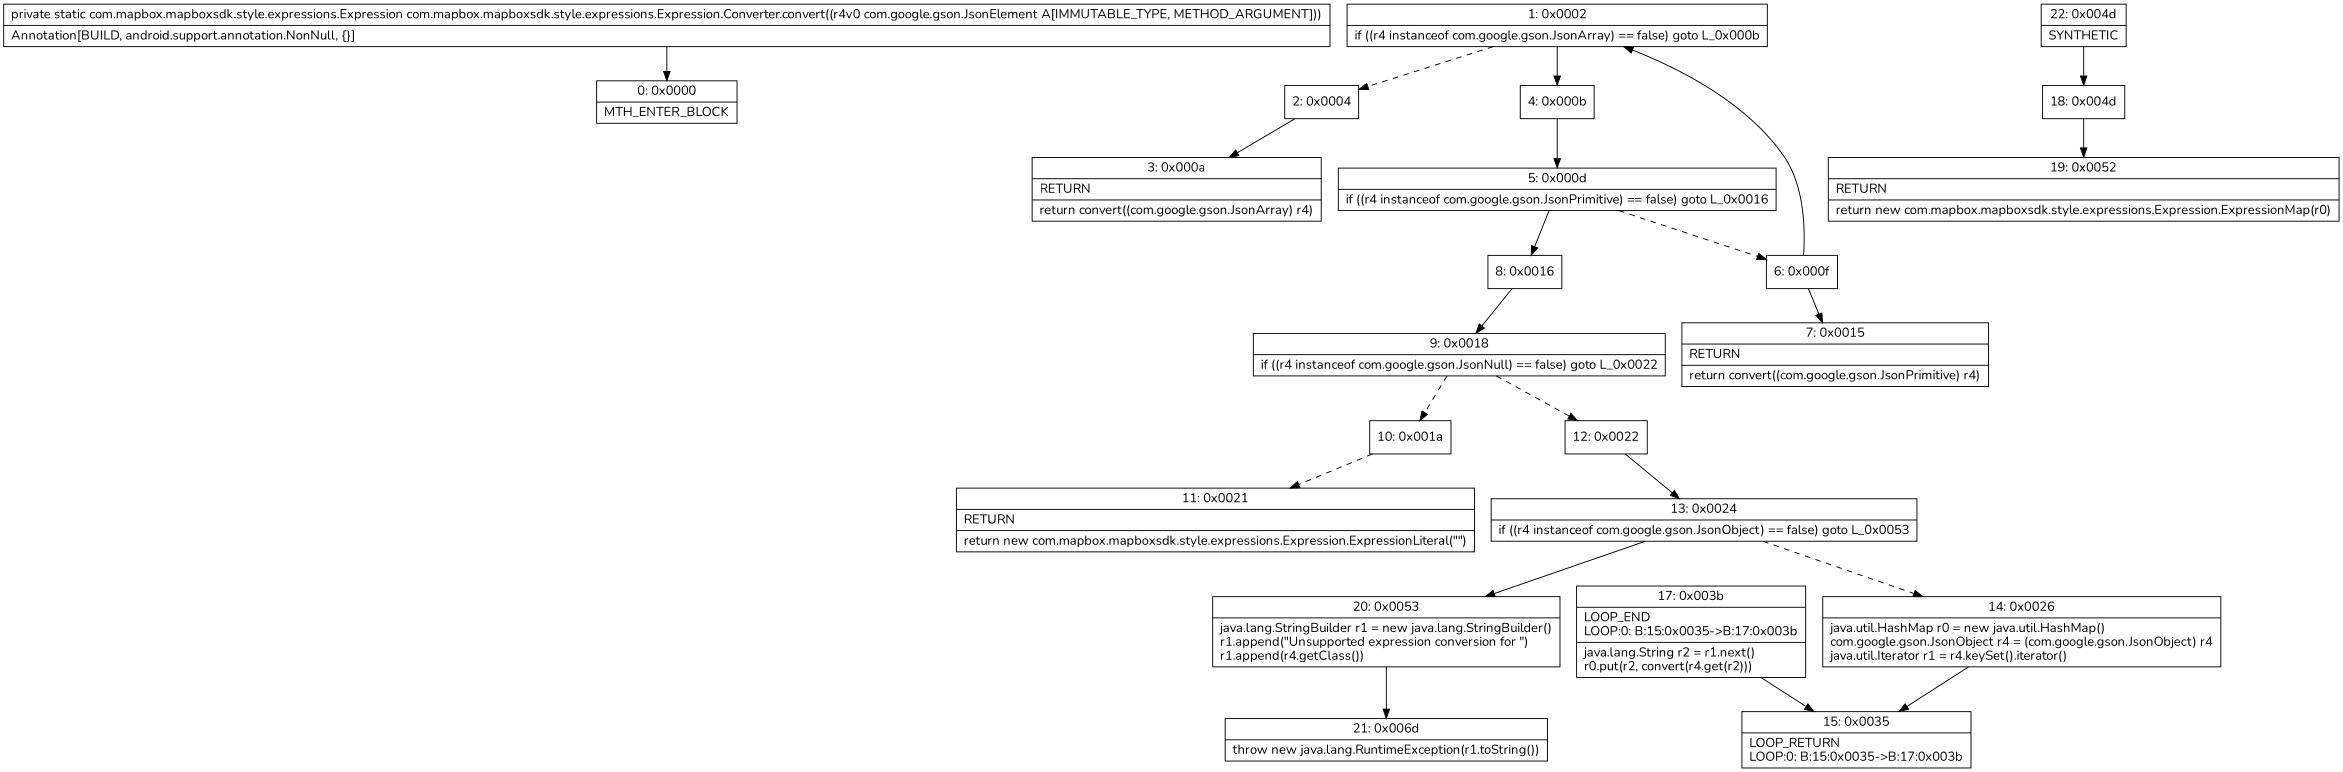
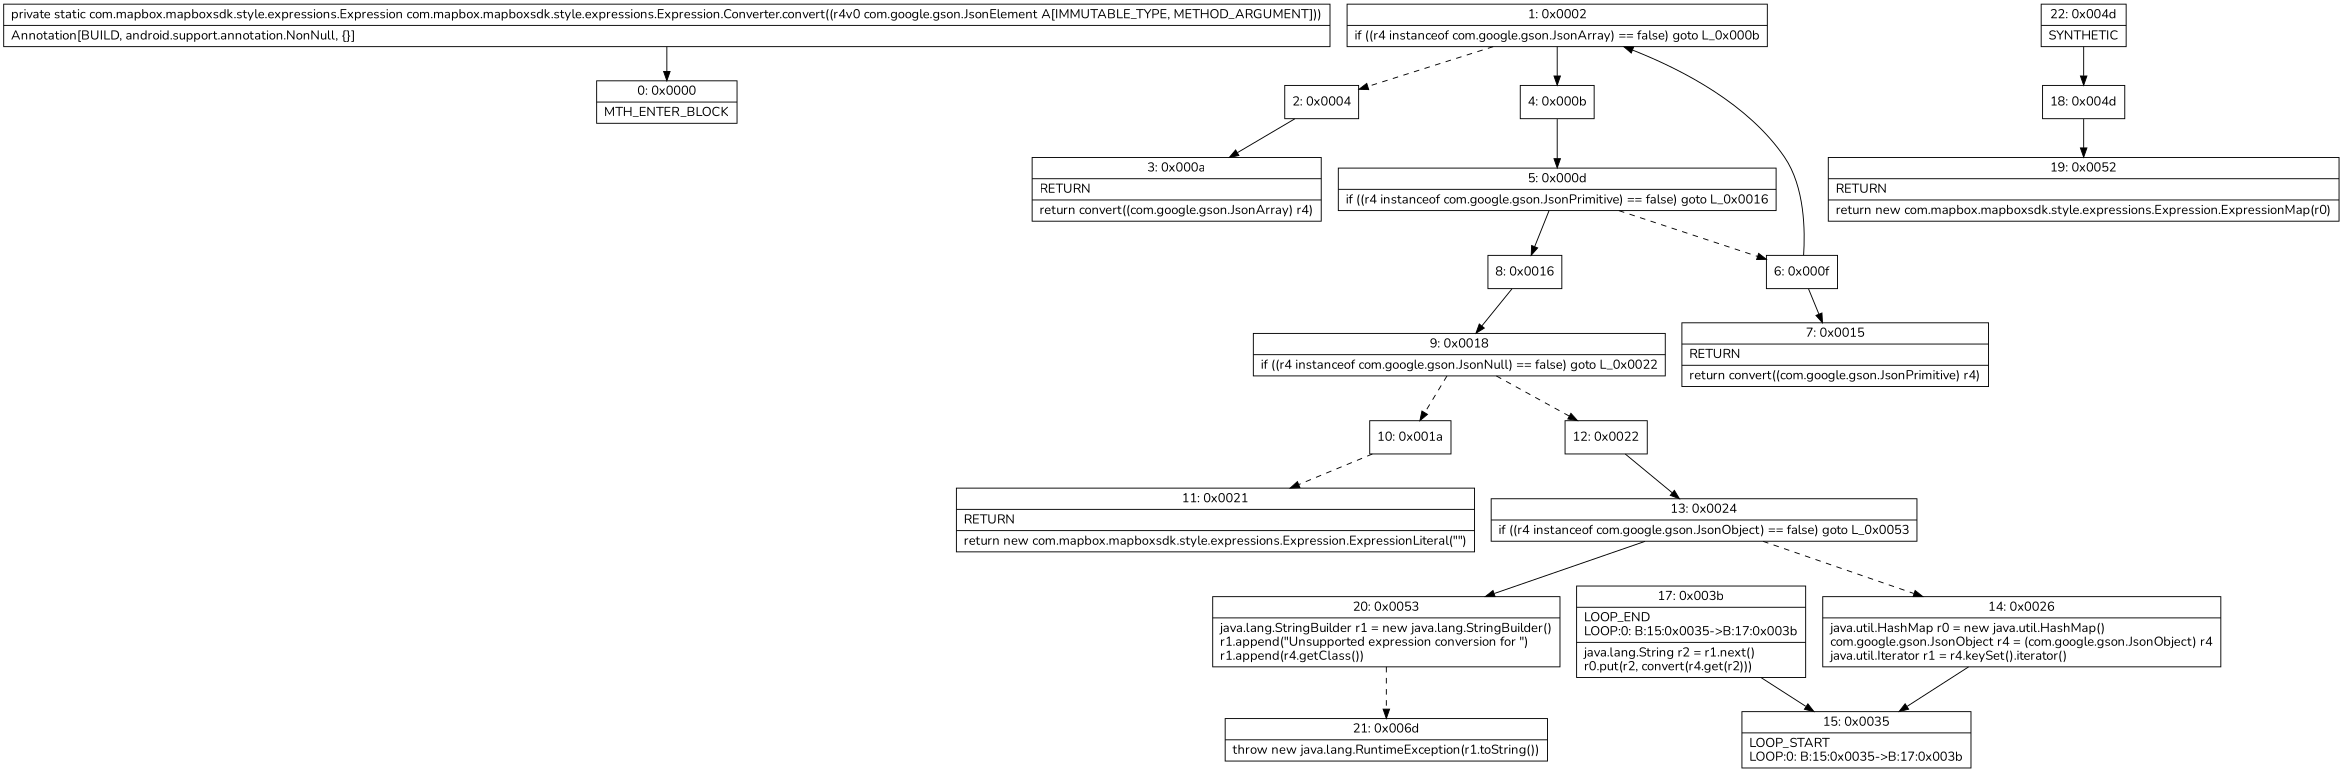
edge "20: 0x0053" -> "21: 0x006d": style solid -> dashed
node "15: 0x0035": text "LOOP_RETURN" -> "LOOP_START"
